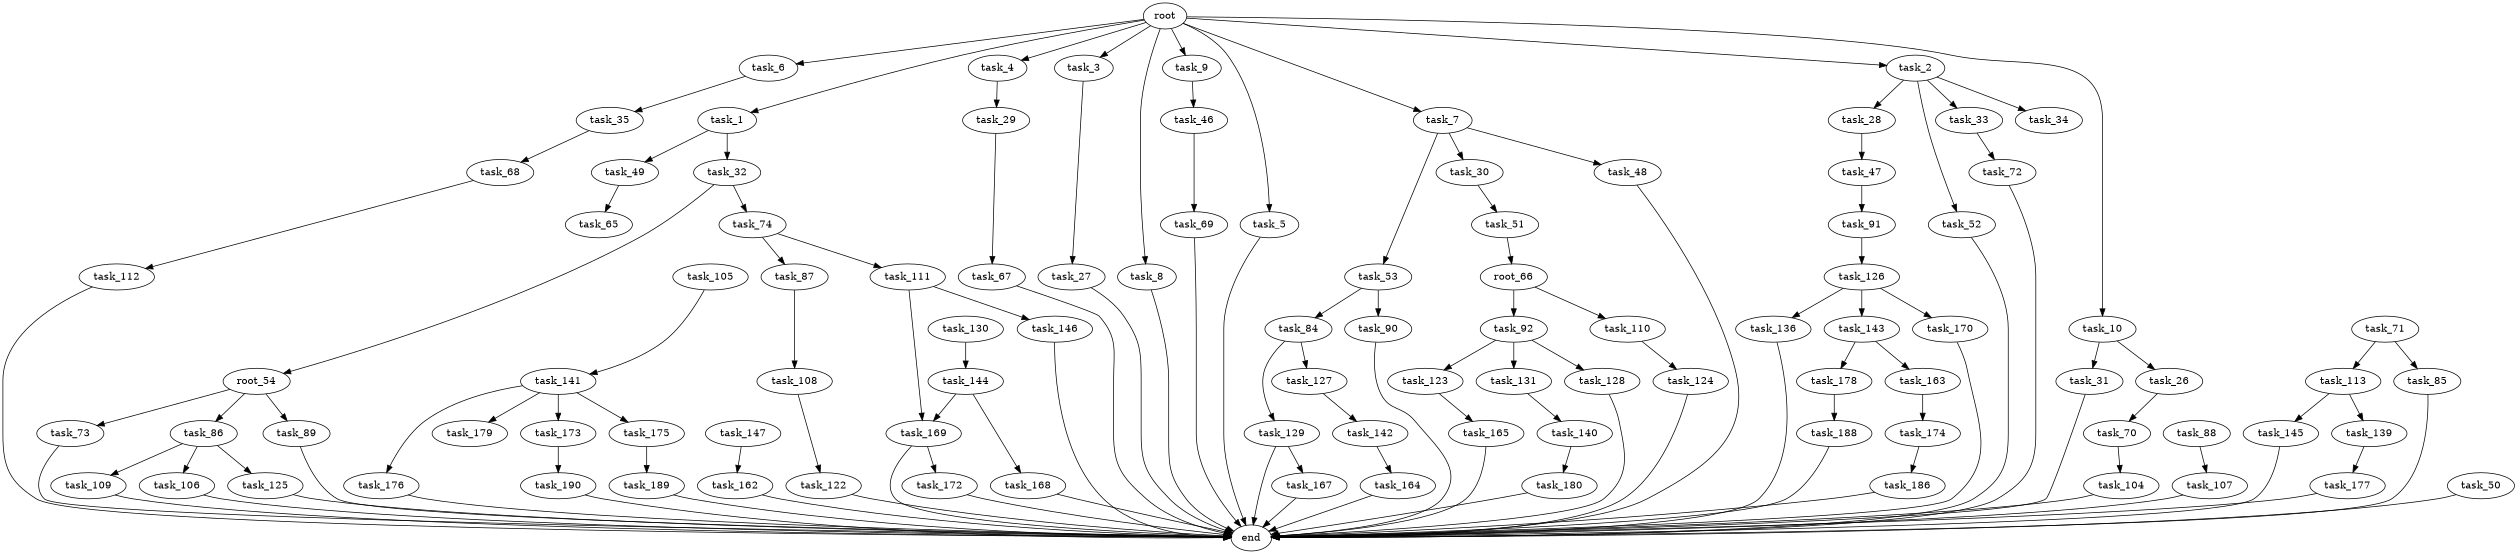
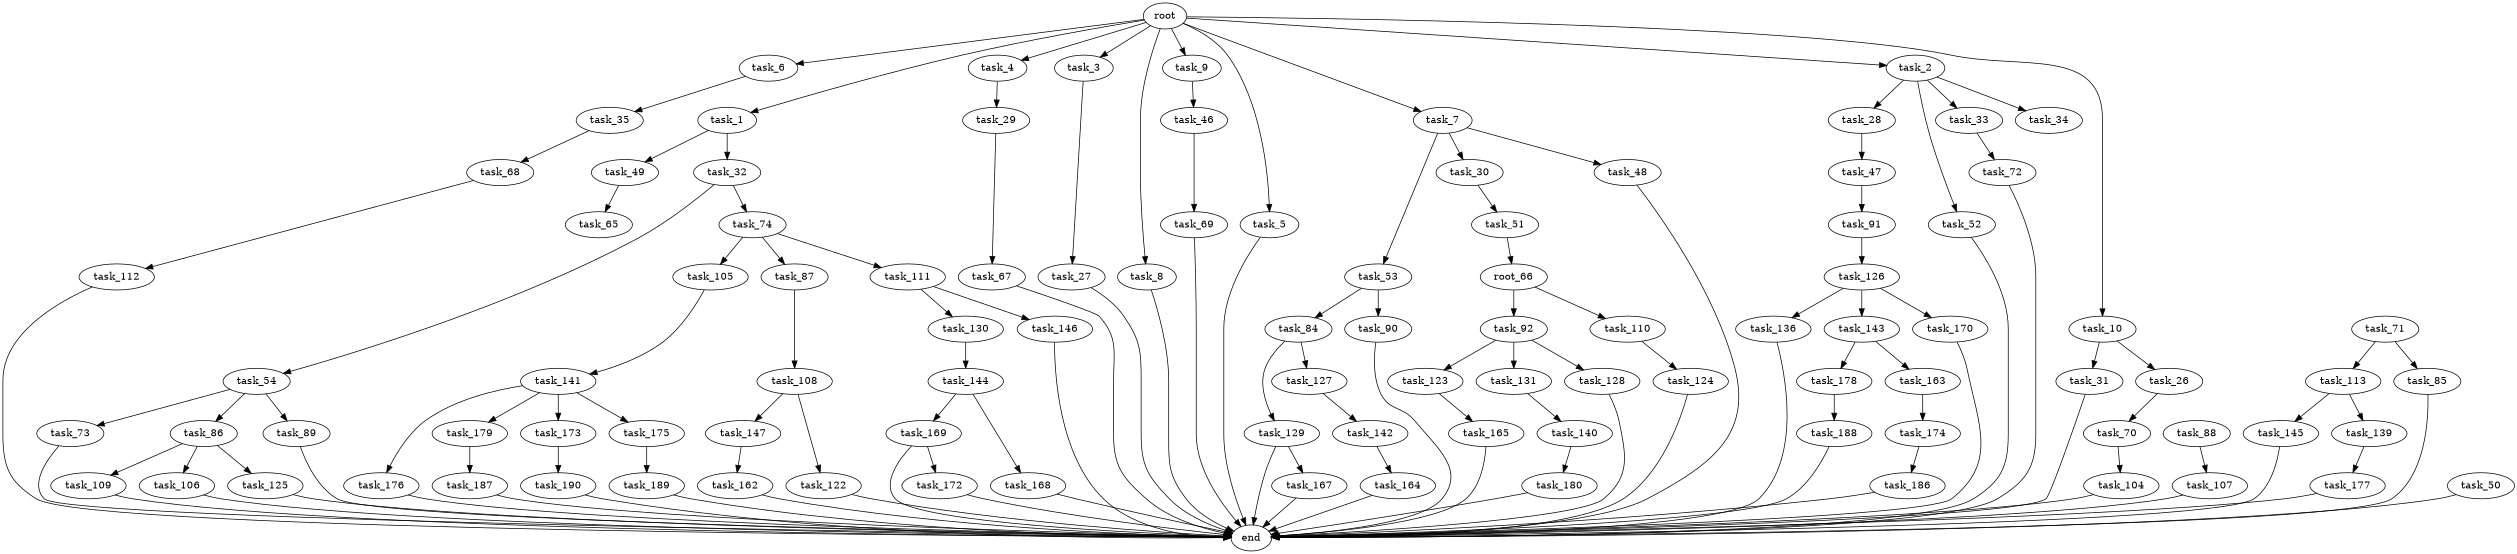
edge "task_74" -> "task_105": added
edge "task_111" -> "task_169": now "task_111" -> "task_130"
node "root_54": label "root_54" -> "task_54"
edge "task_108" -> "task_147": added
node "task_187": added
